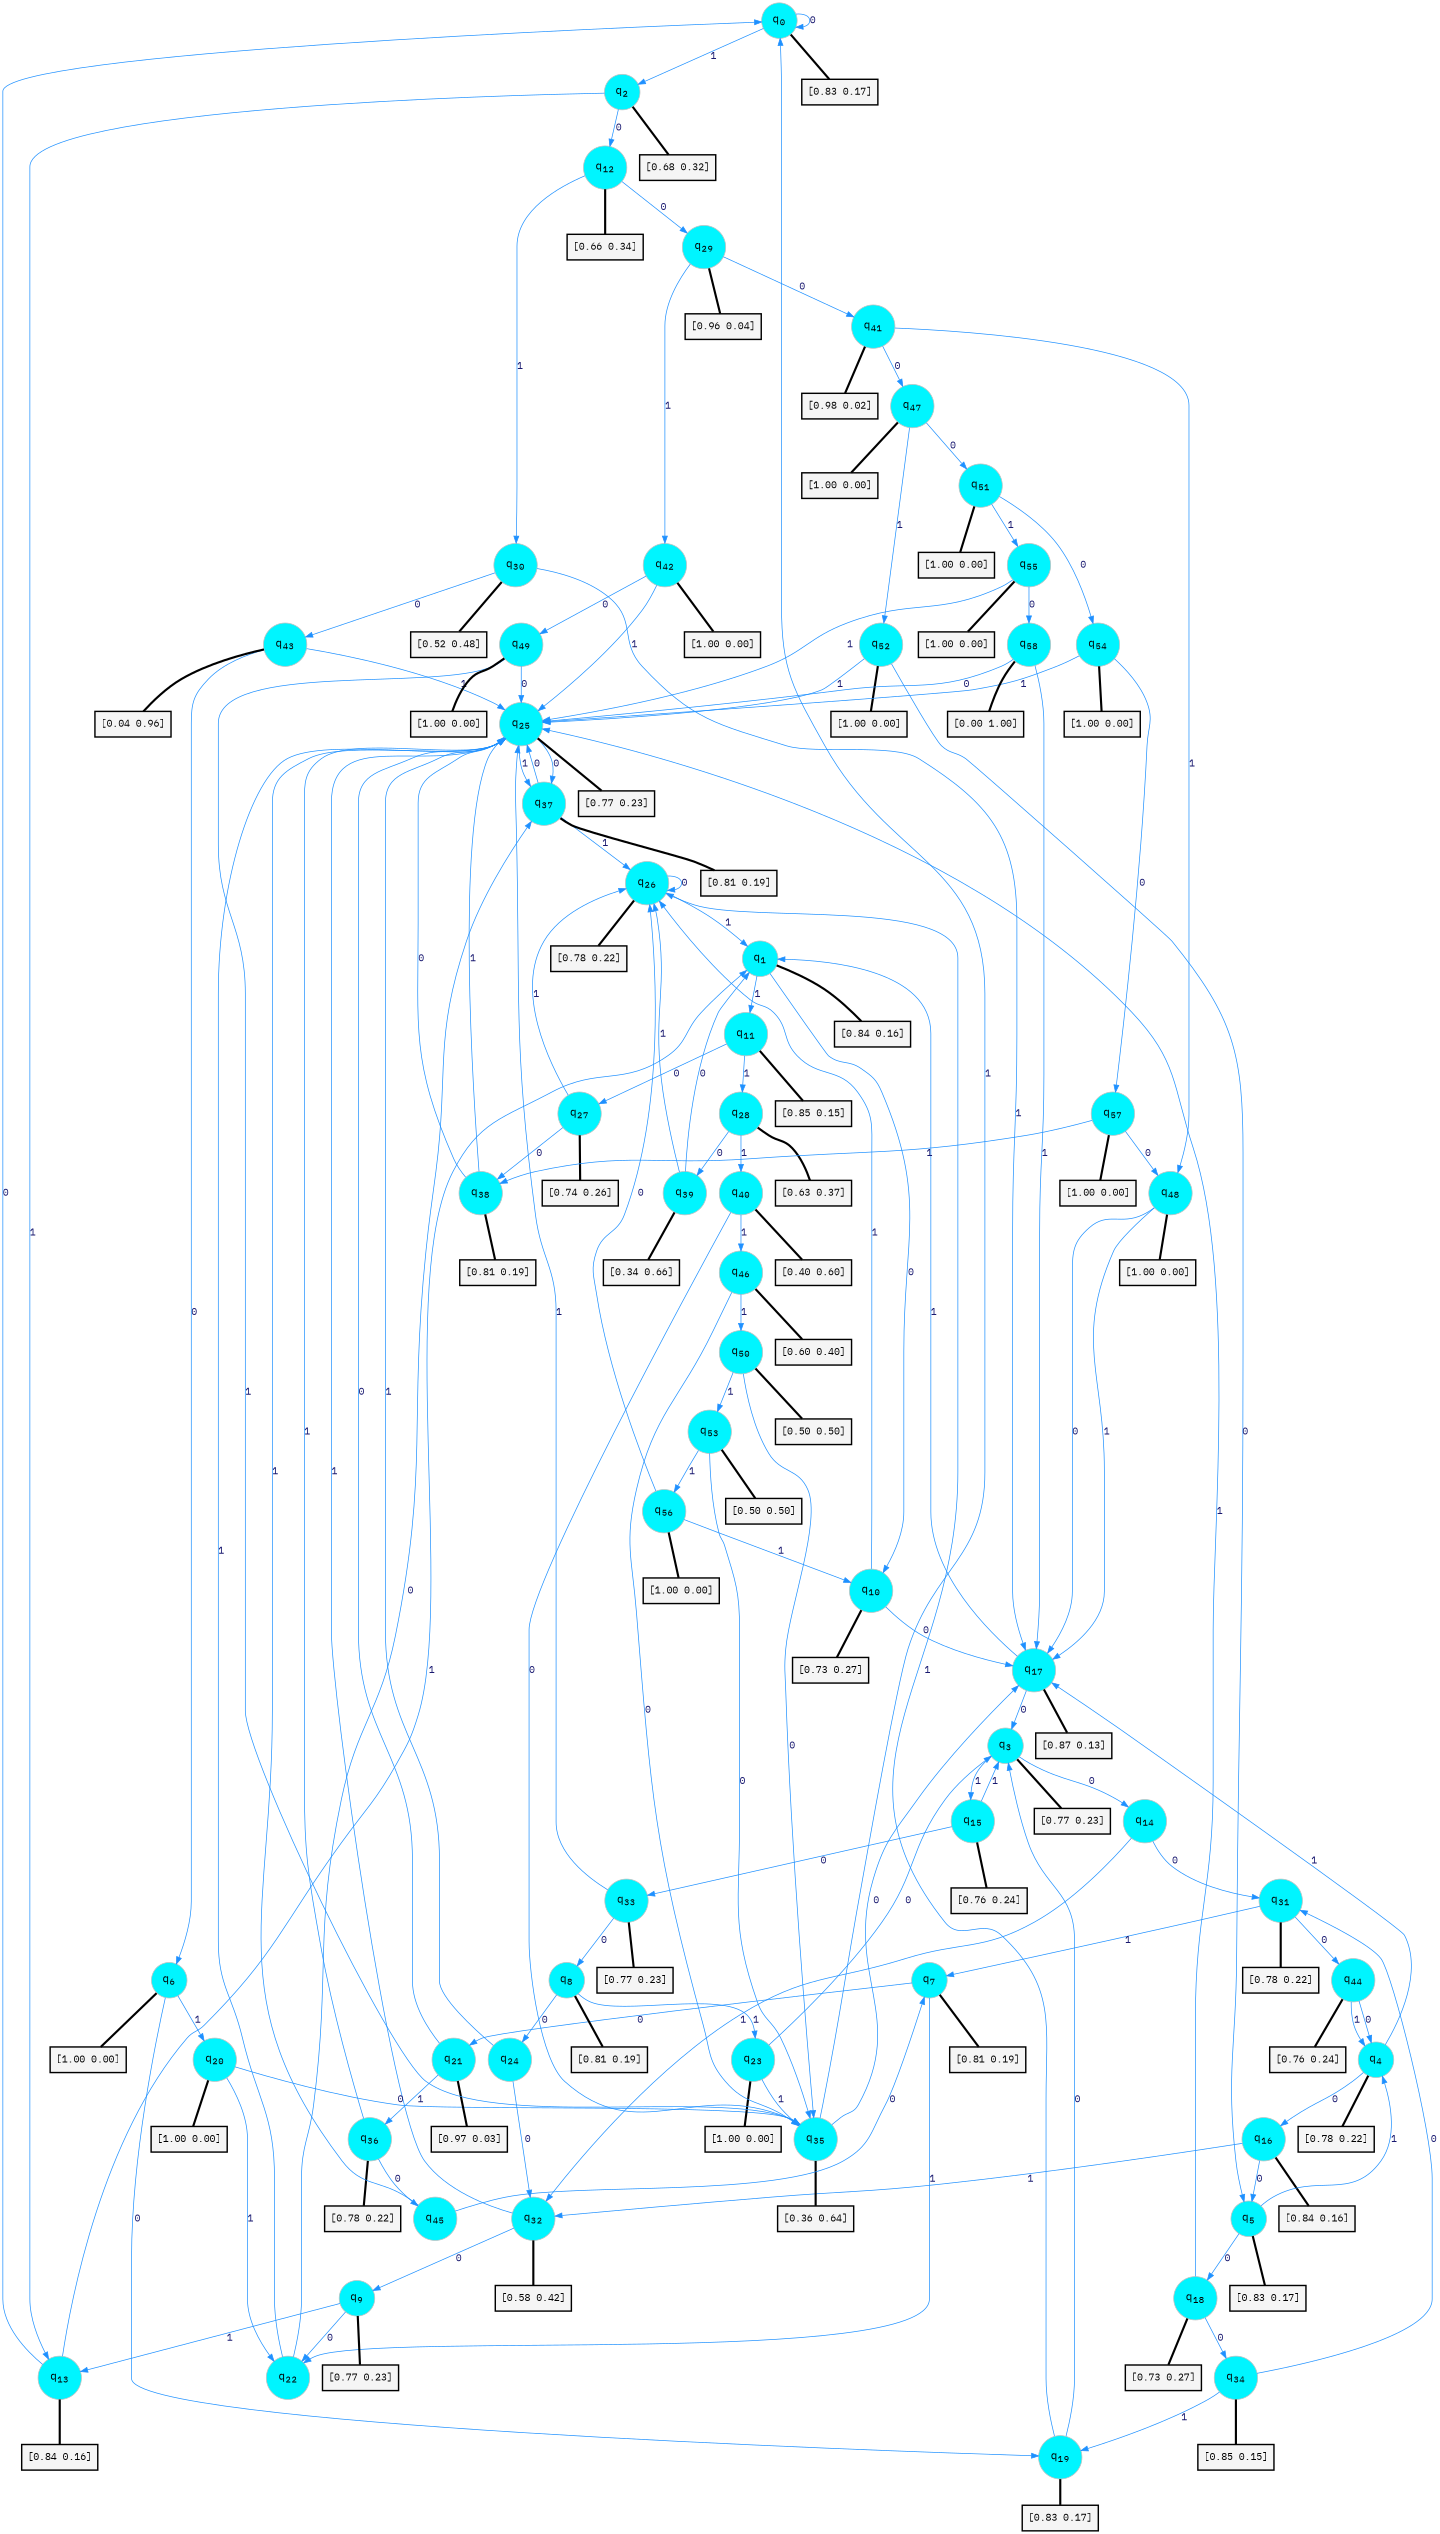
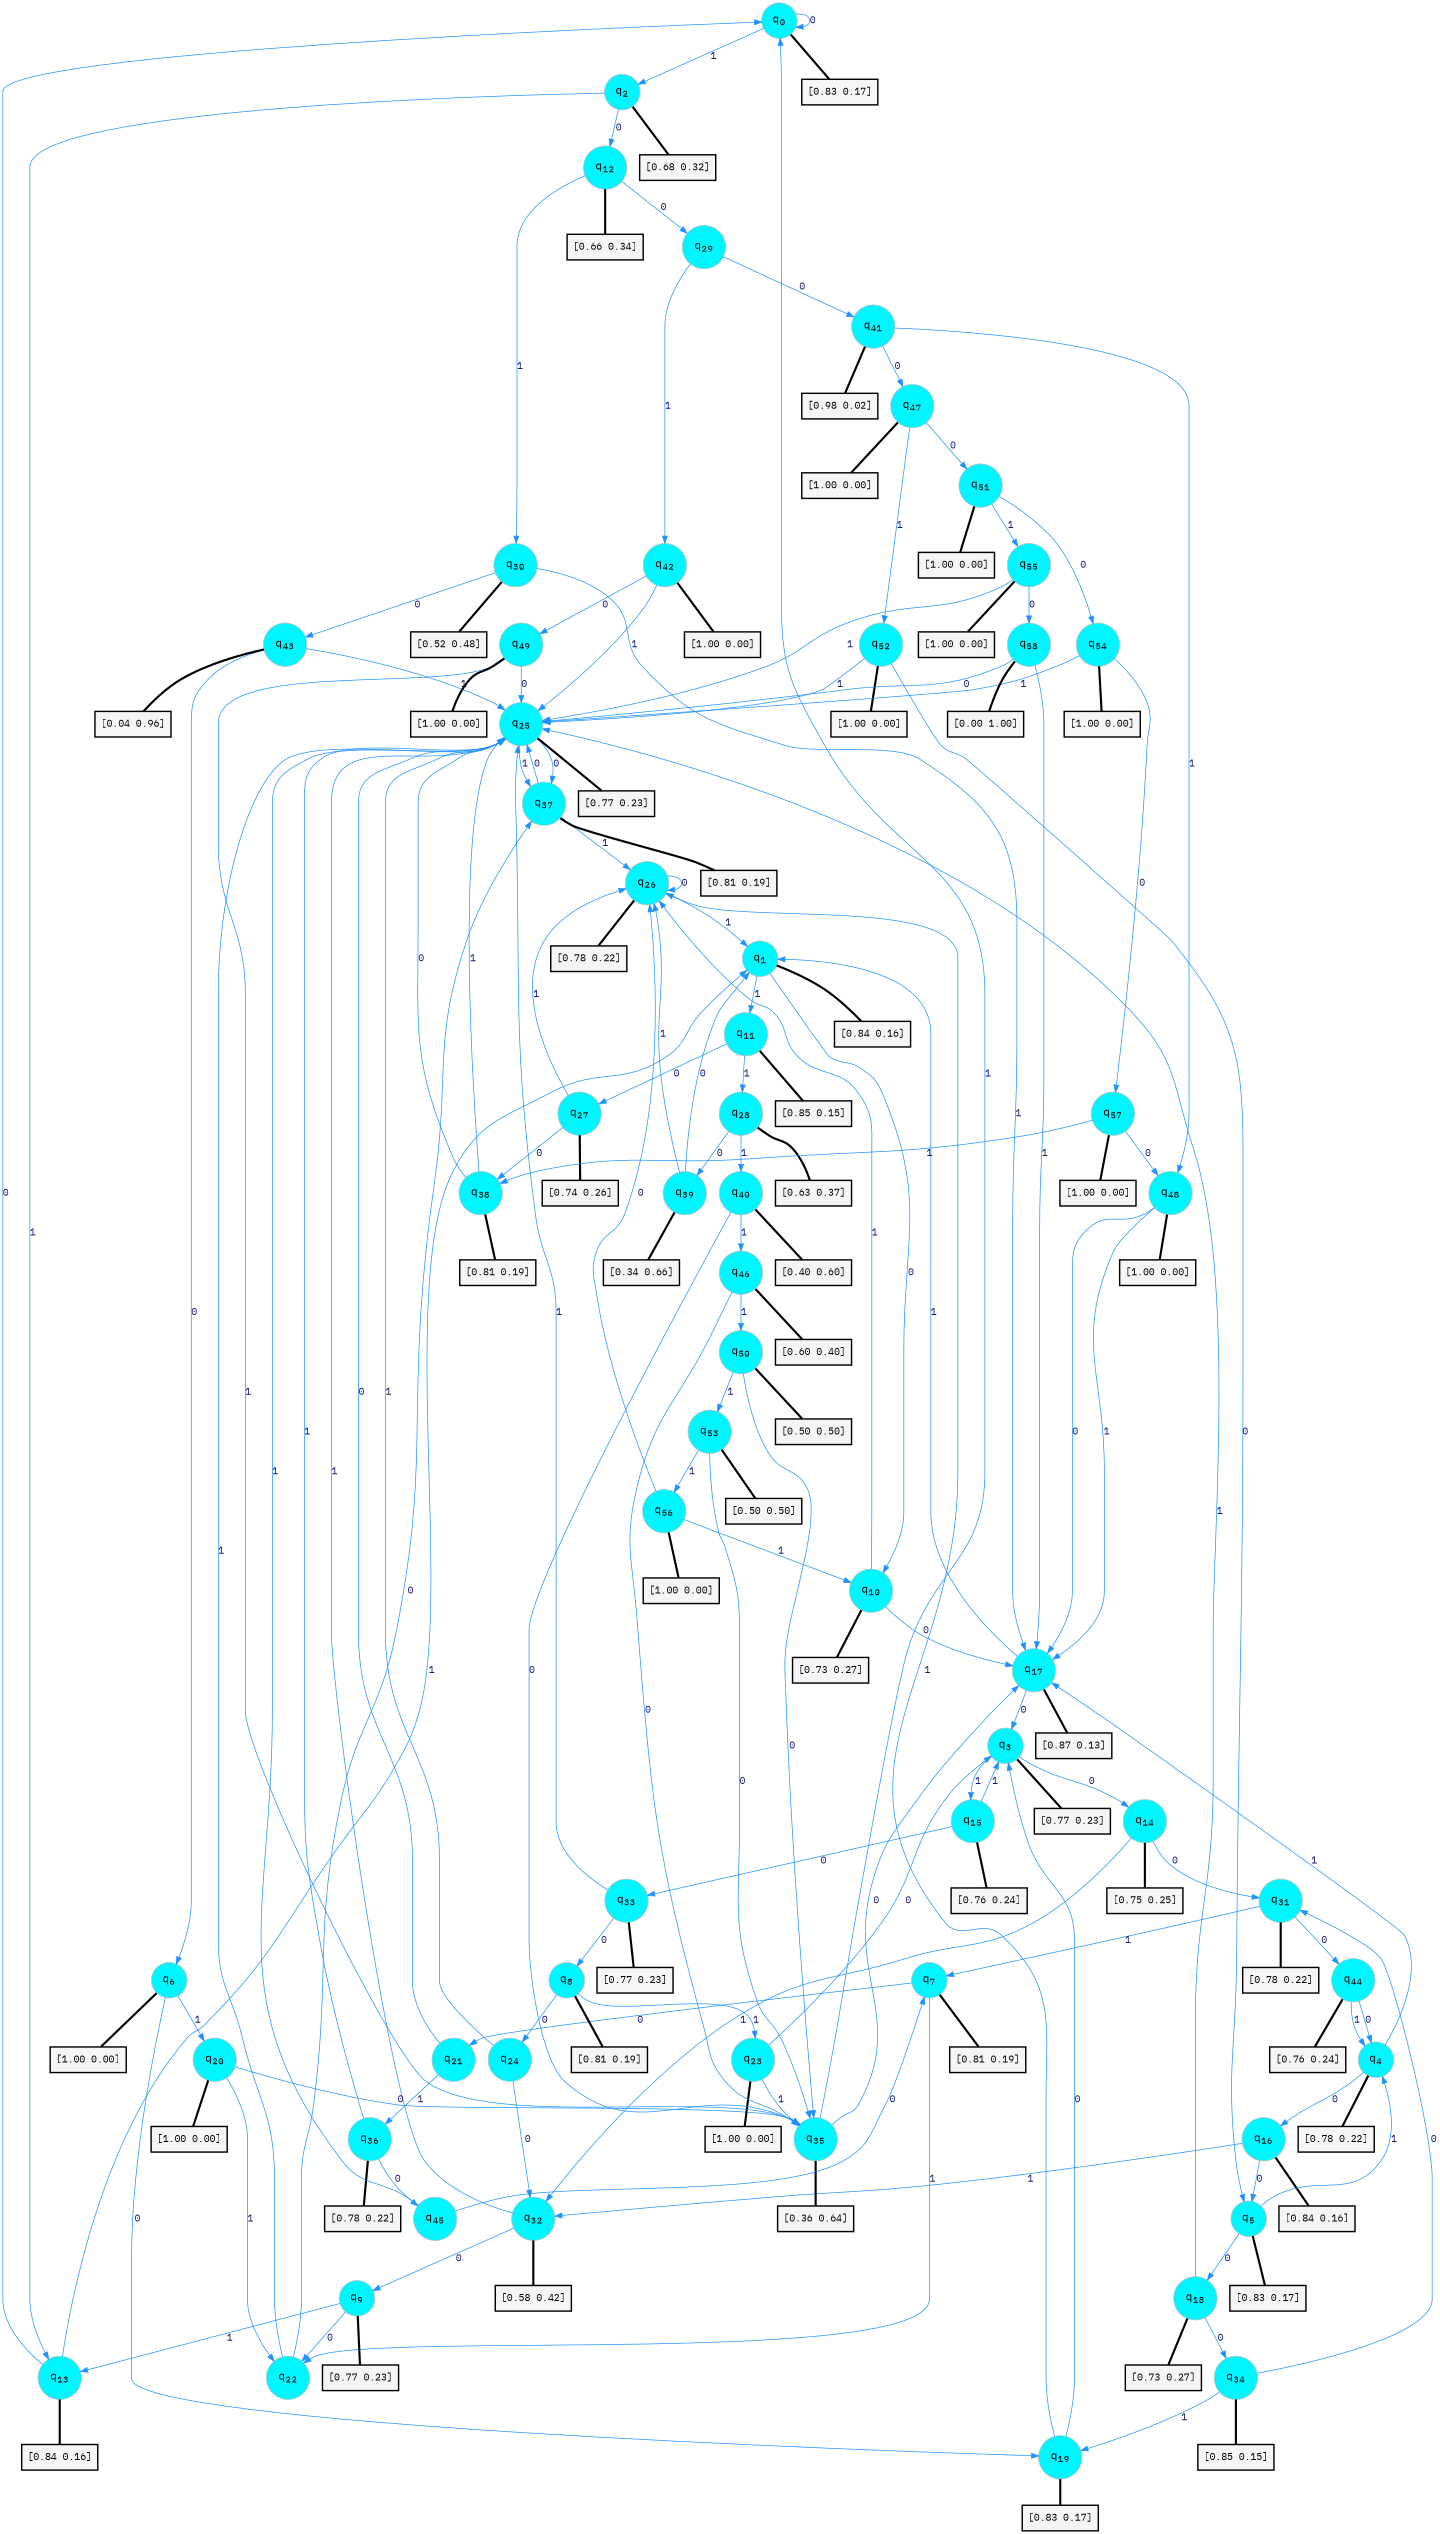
node "[0.96 0.04]": removed
node "[0.75 0.25]": added
node "[0.97 0.03]": removed
